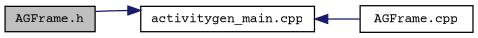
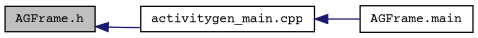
edge "AGFrame.h" -> "activitygen_main.cpp": reversed
node "AGFrame.cpp": label "AGFrame.cpp" -> "AGFrame.main"
